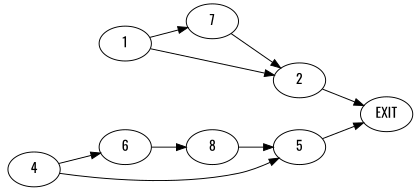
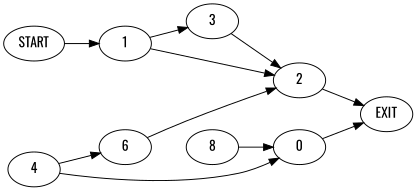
node "7": label "7" -> "3"
node "START": added
edge "6" -> "8": now "6" -> "2"
node "5": label "5" -> "0"
